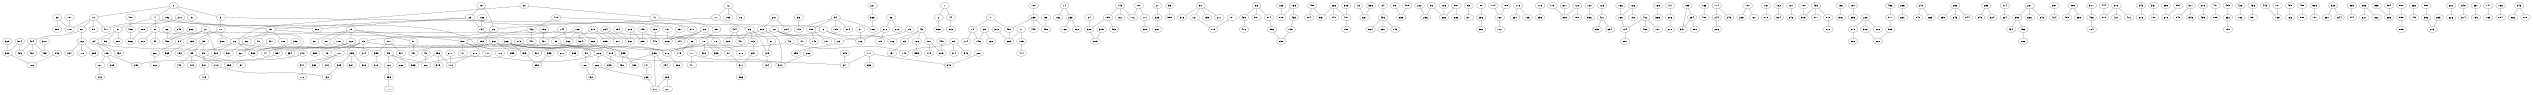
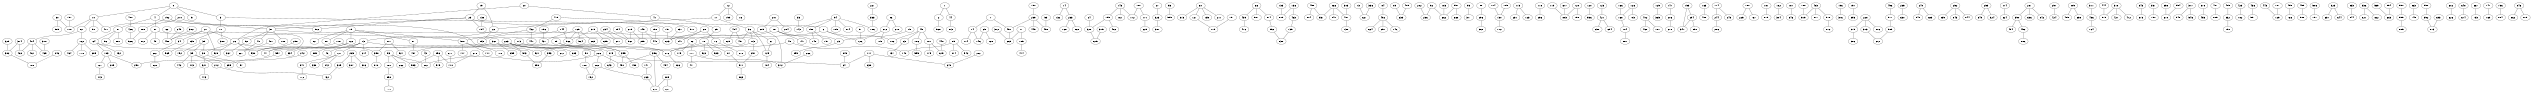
edge "402" -- "704": removed
